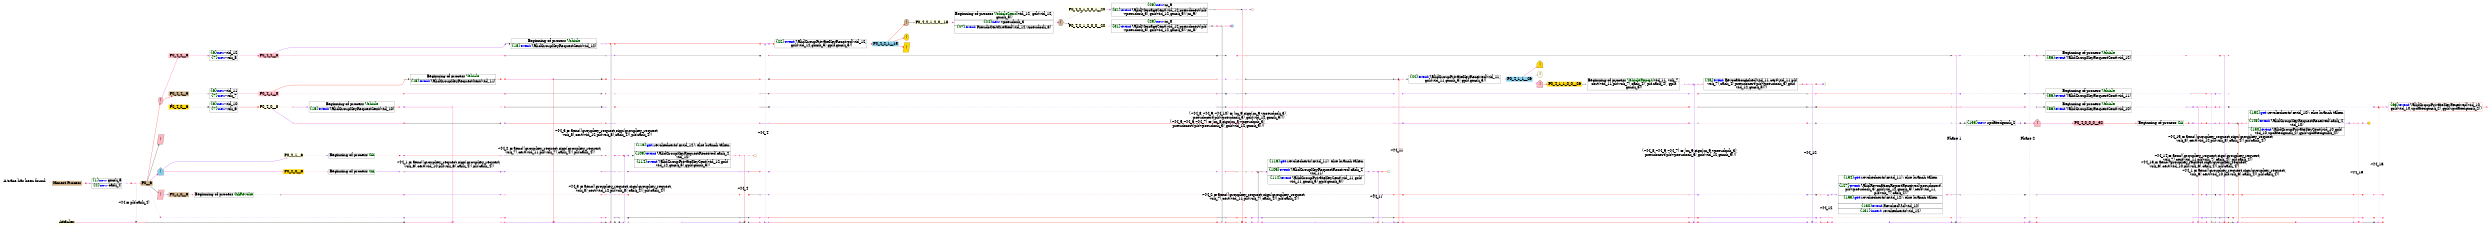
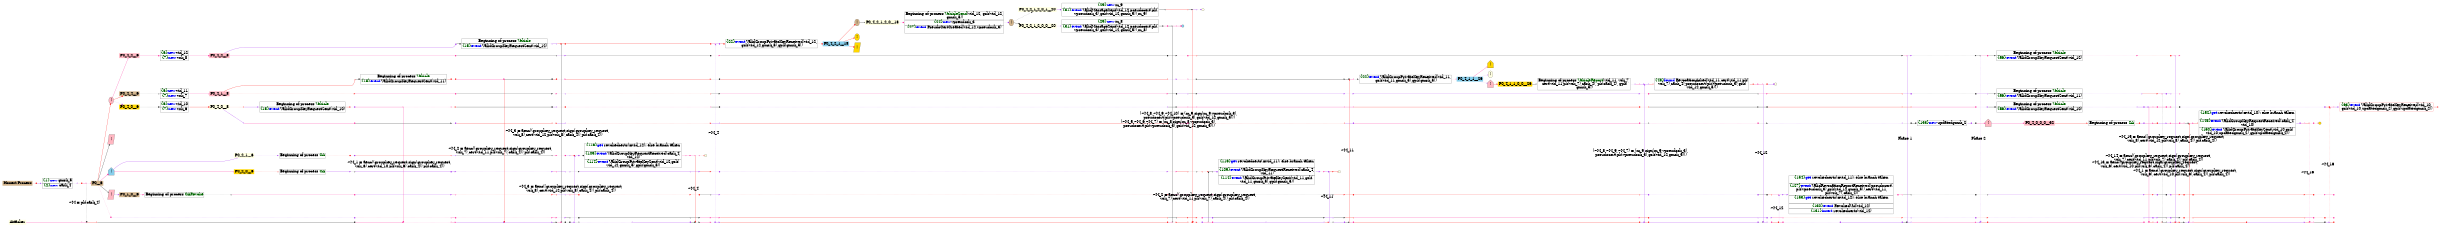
node "{48}": text "event" -> "found"
node "A trace has been found.": removed
